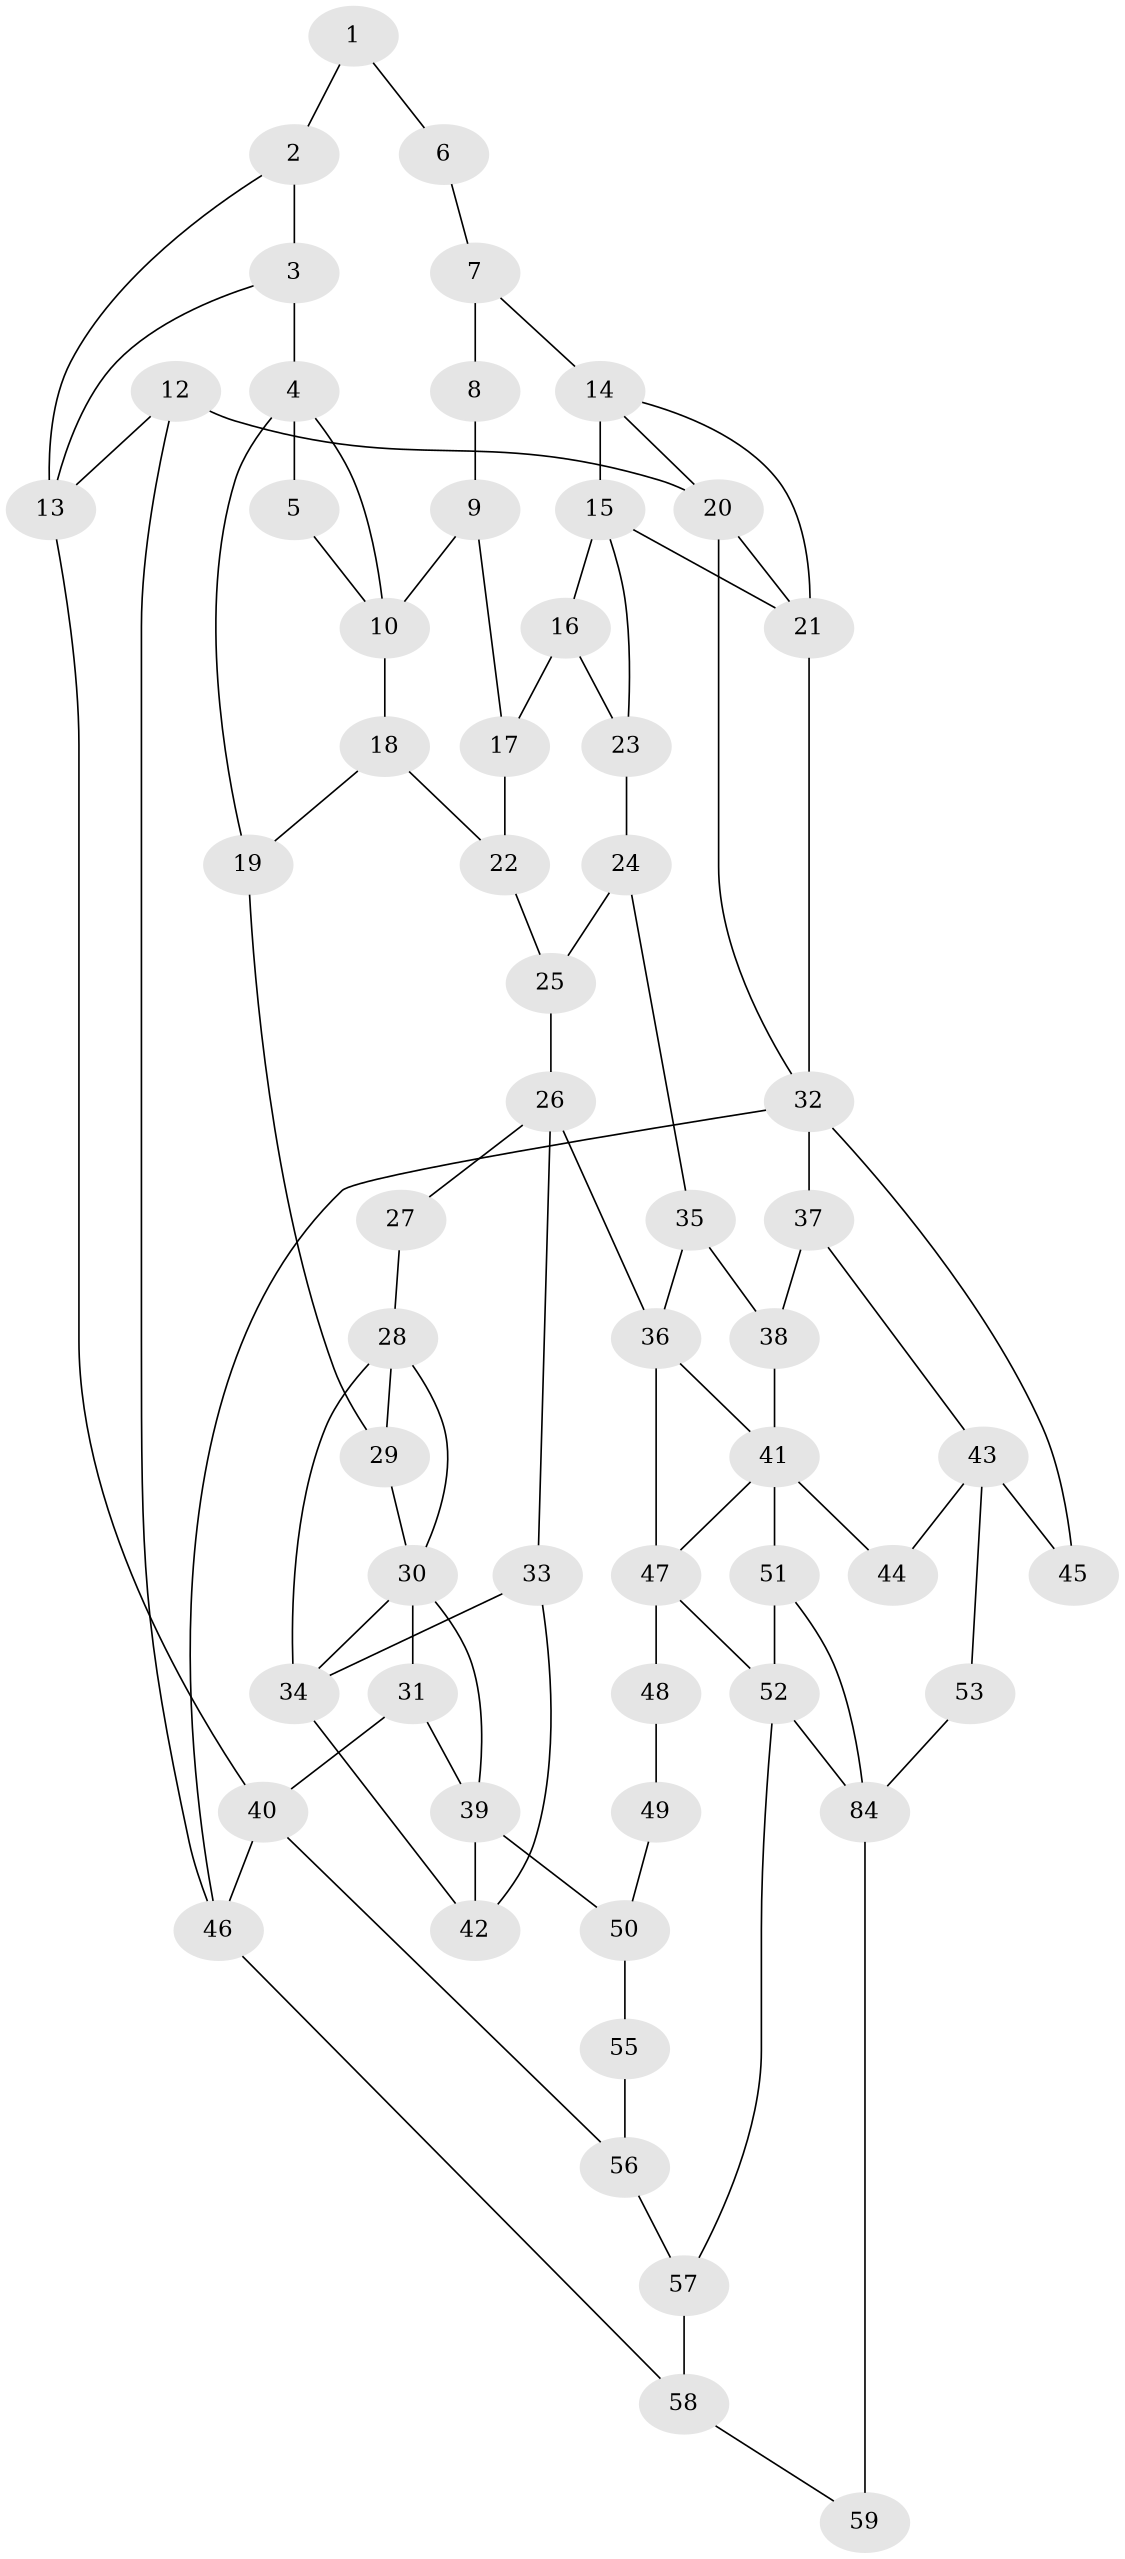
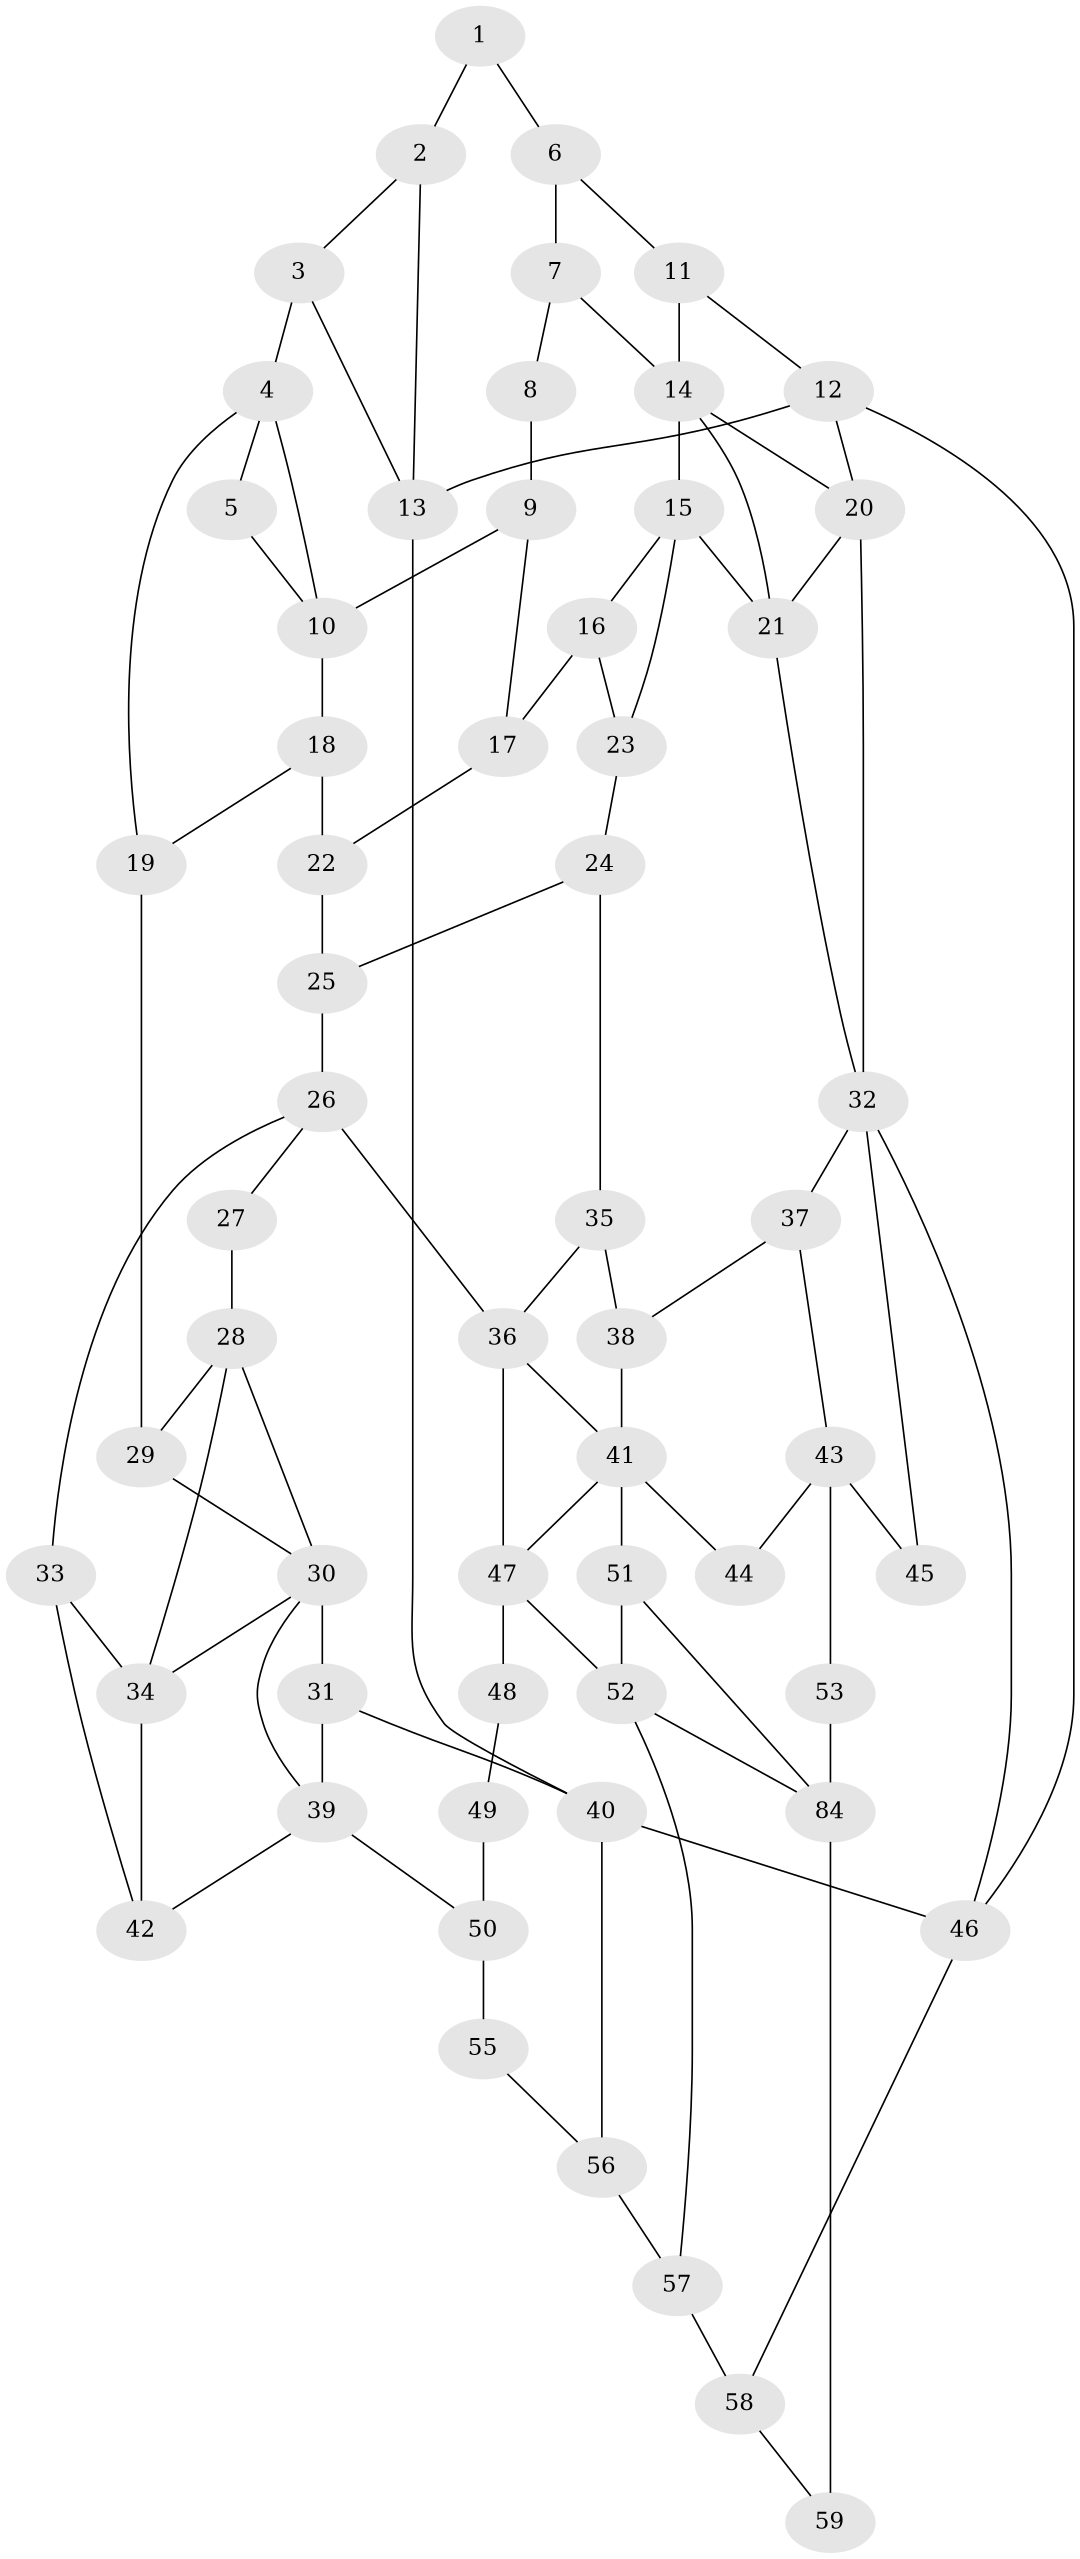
node "11": added
